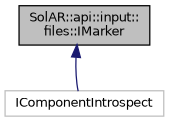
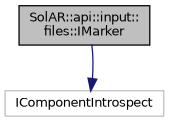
edge "IComponentIntrospect" -> "SolAR::api::input:: files::IMarker": reversed
